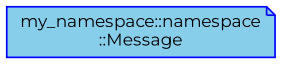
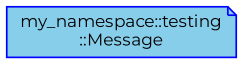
node "my_namespace::namespace ::Message": label "my_namespace::namespace ::Message" -> "my_namespace::testing ::Message"
